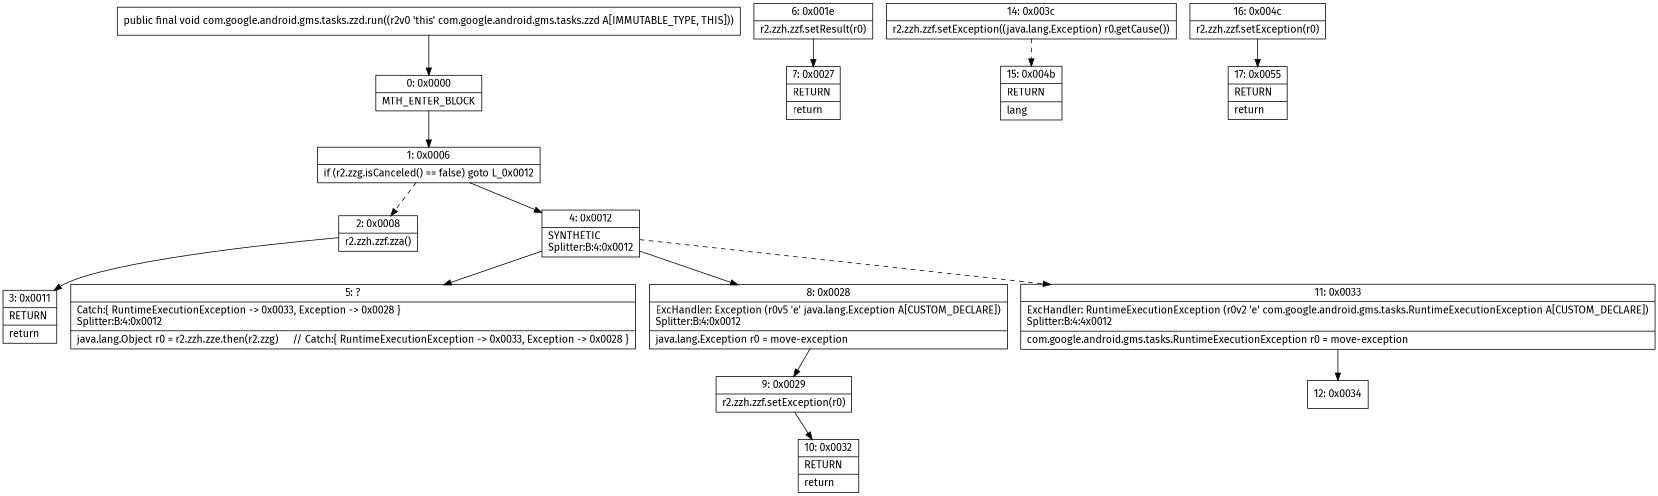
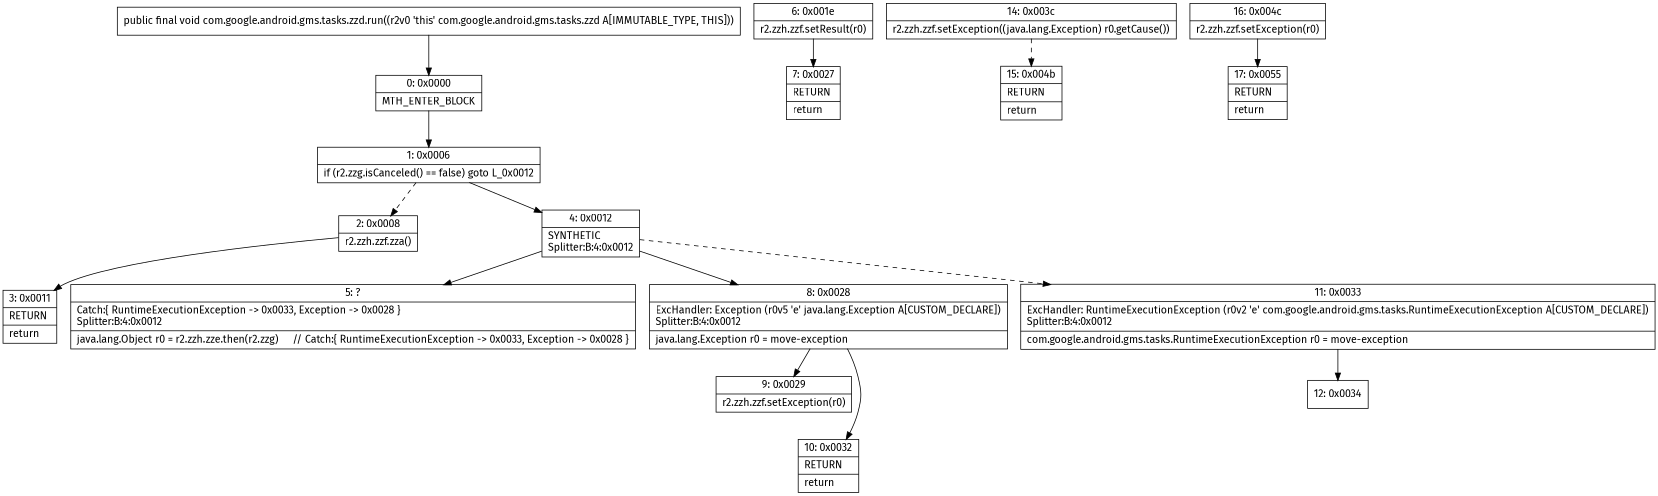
node "15: 0x004b": text "lang" -> "return"
node "11: 0x0033": text "Splitter:B:4:4x0012" -> "Splitter:B:4:0x0012"
edge "9: 0x0029" -> "10: 0x0032": now "8: 0x0028" -> "10: 0x0032"
